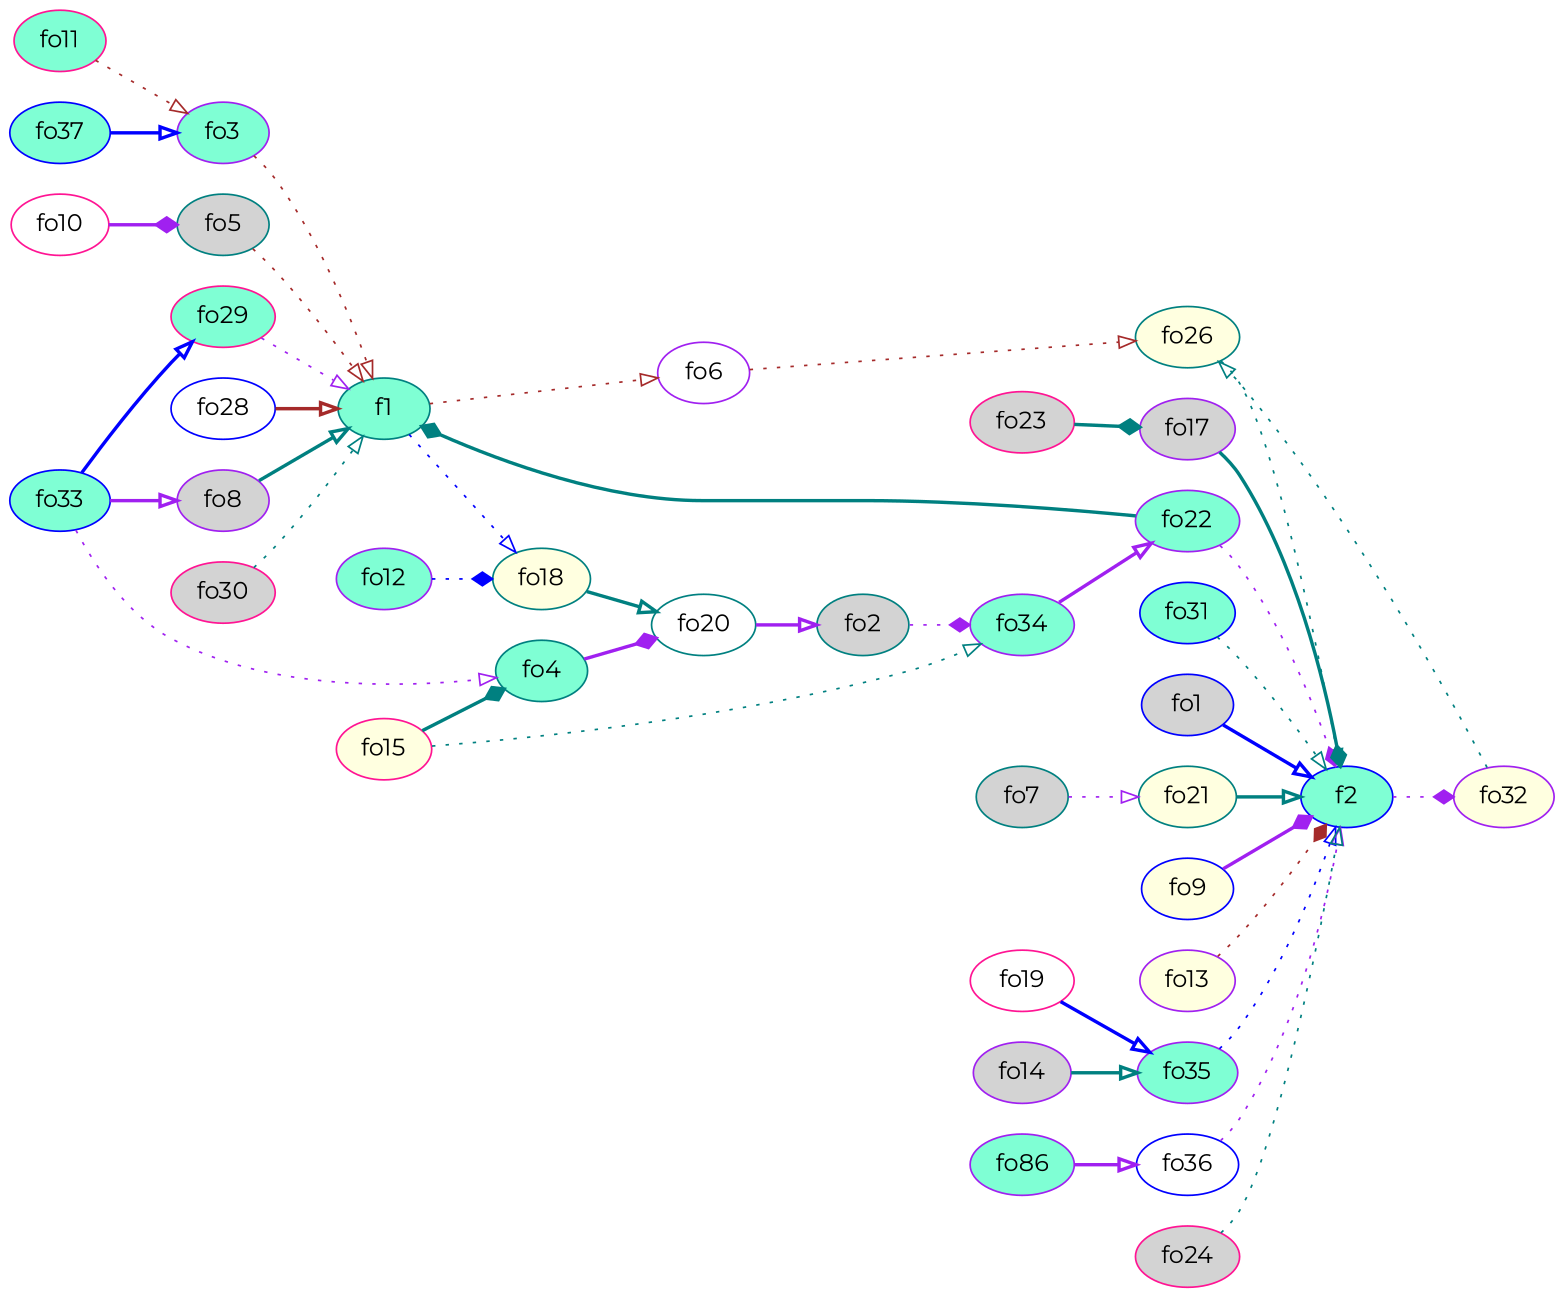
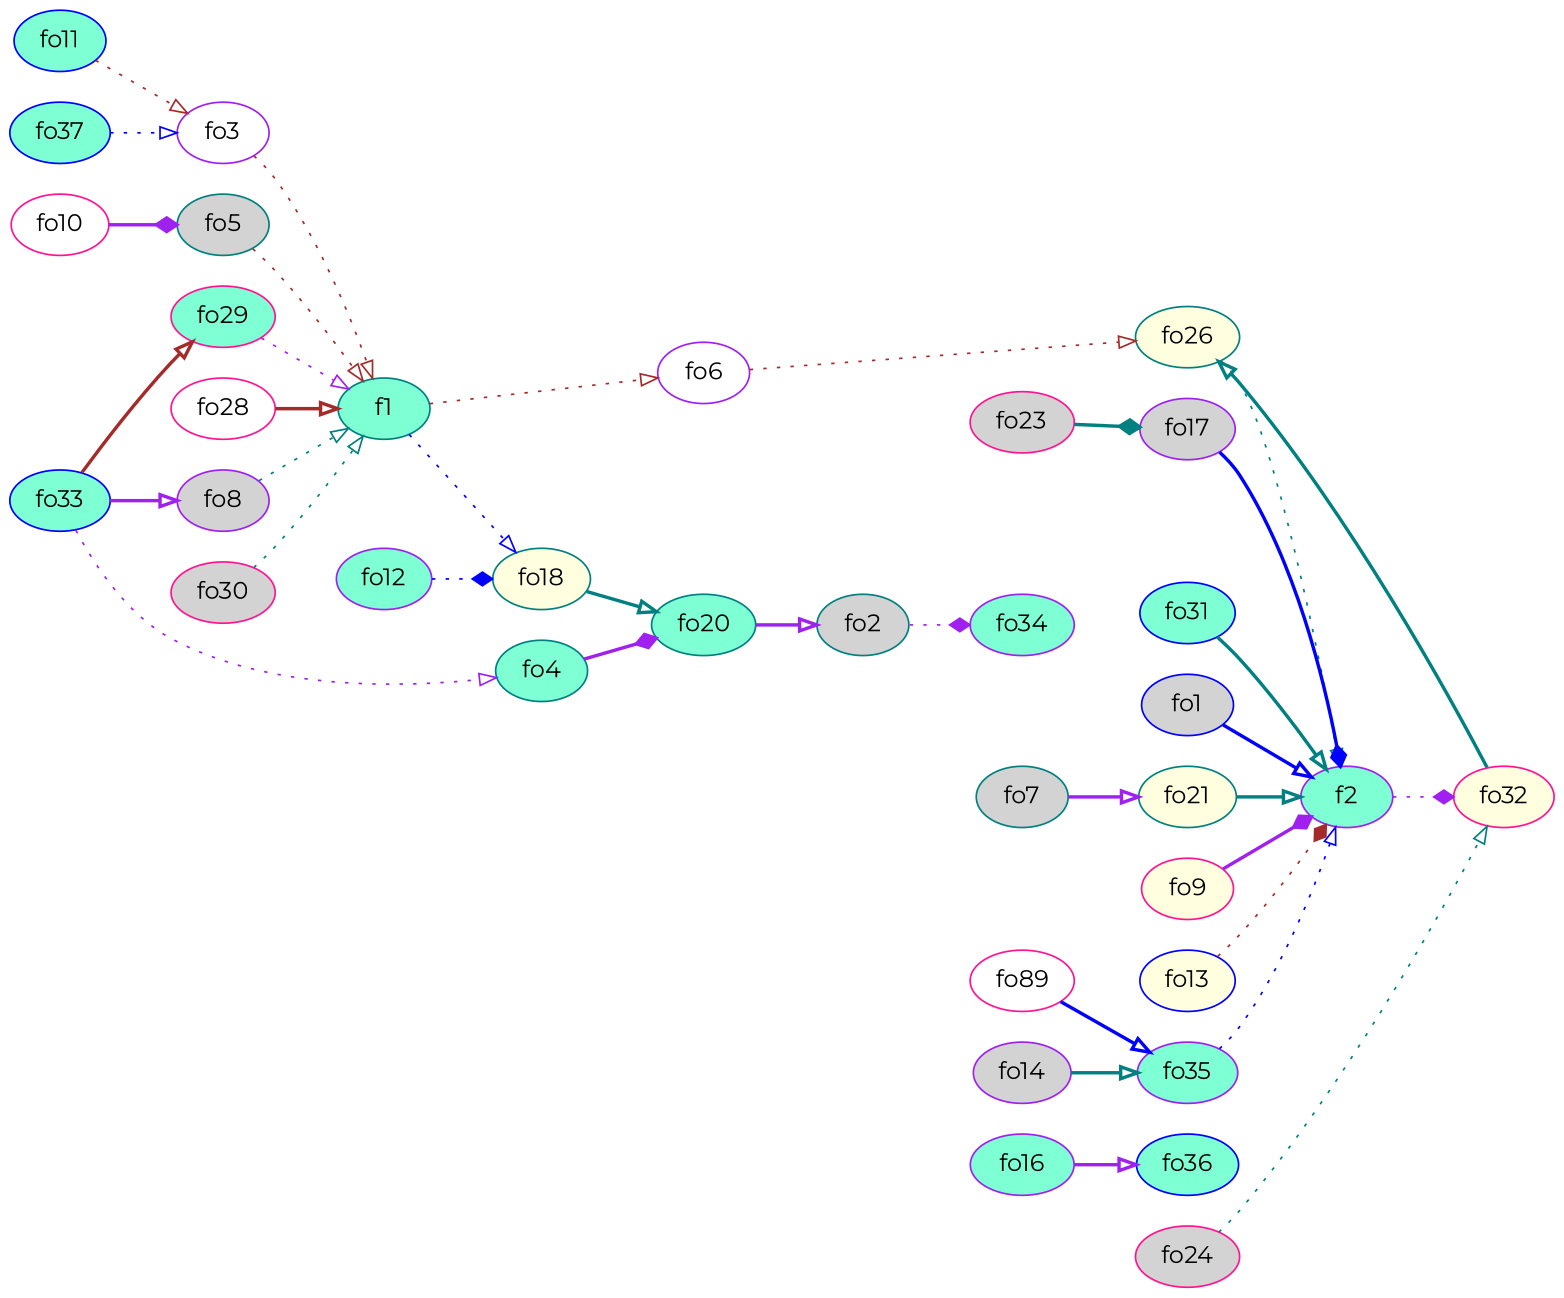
node "fo11": color deeppink -> blue
edge "fo37" -> "fo3": style bold -> dotted
node "fo3": fillcolor aquamarine -> white
node "fo28": color blue -> deeppink
edge "fo33" -> "fo29": color blue -> brown
edge "fo8" -> "f1": style bold -> dotted
node "fo22": removed
edge "fo32" -> "fo26": style dotted -> bold
edge "fo17" -> "f2": color teal -> blue
node "fo20": fillcolor white -> aquamarine
edge "fo31" -> "f2": style dotted -> bold
node "fo15": removed
edge "fo7" -> "fo21": style dotted -> bold
node "f2": color blue -> purple
node "fo32": color purple -> deeppink
node "fo9": color blue -> deeppink
node "fo19": label "fo19" -> "fo89"
node "fo13": color purple -> blue
edge "fo36" -> "f2": removed
edge "fo24" -> "f2": now "fo24" -> "fo32"
node "fo86": label "fo86" -> "fo16"
node "fo36": fillcolor white -> aquamarine
